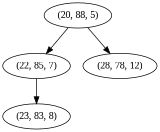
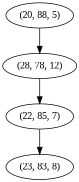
edge "(20, 88, 5)" -> "(22, 85, 7)": now "(28, 78, 12)" -> "(22, 85, 7)"
